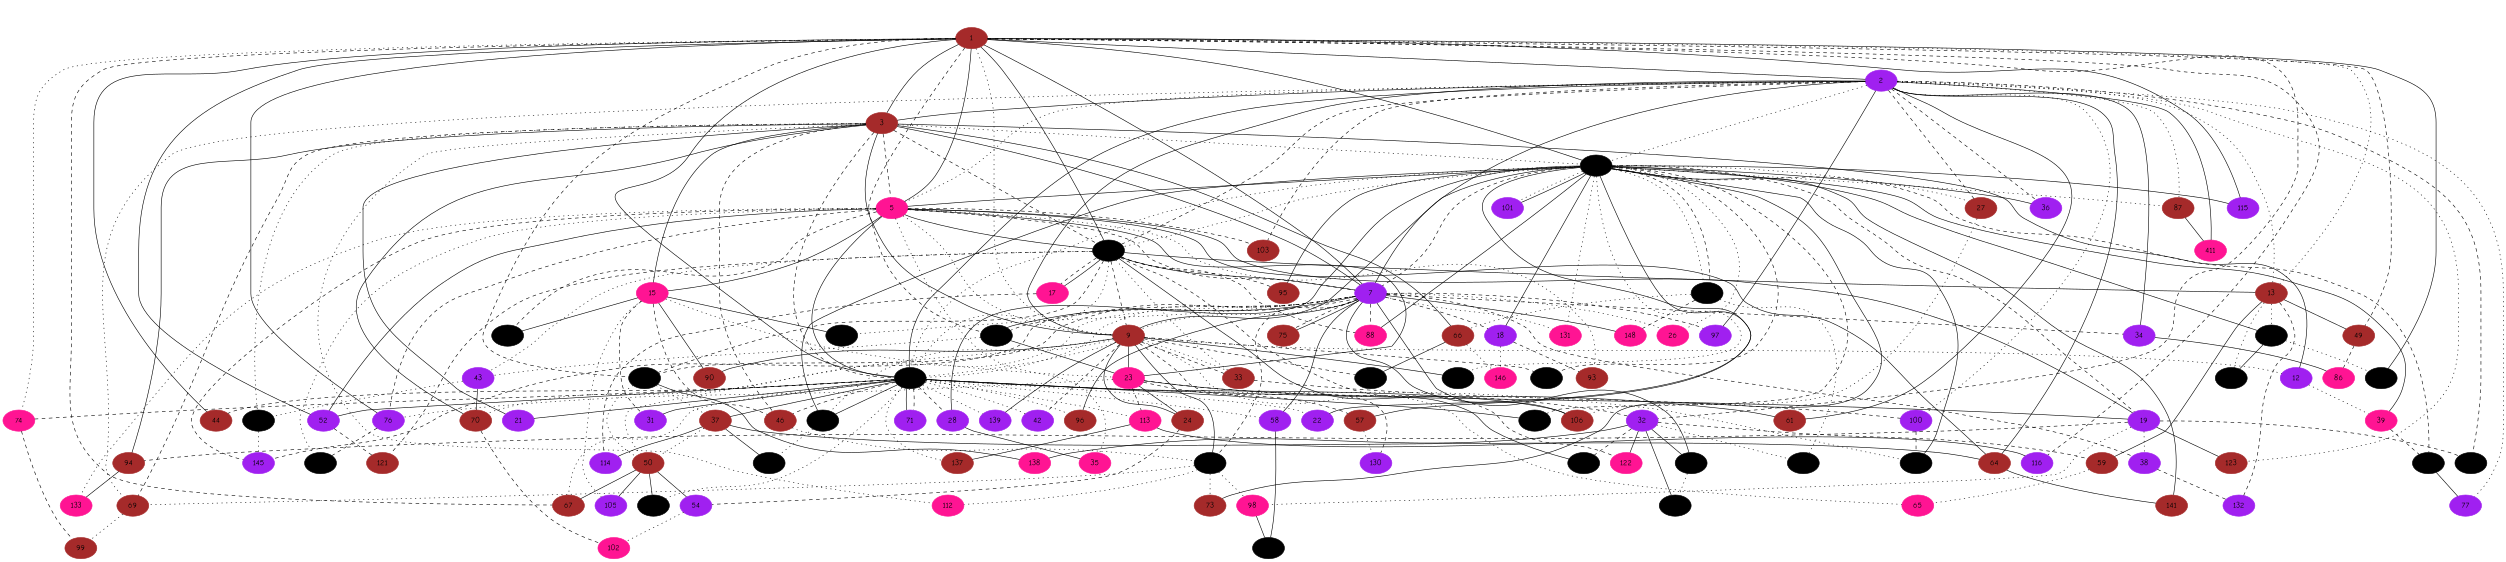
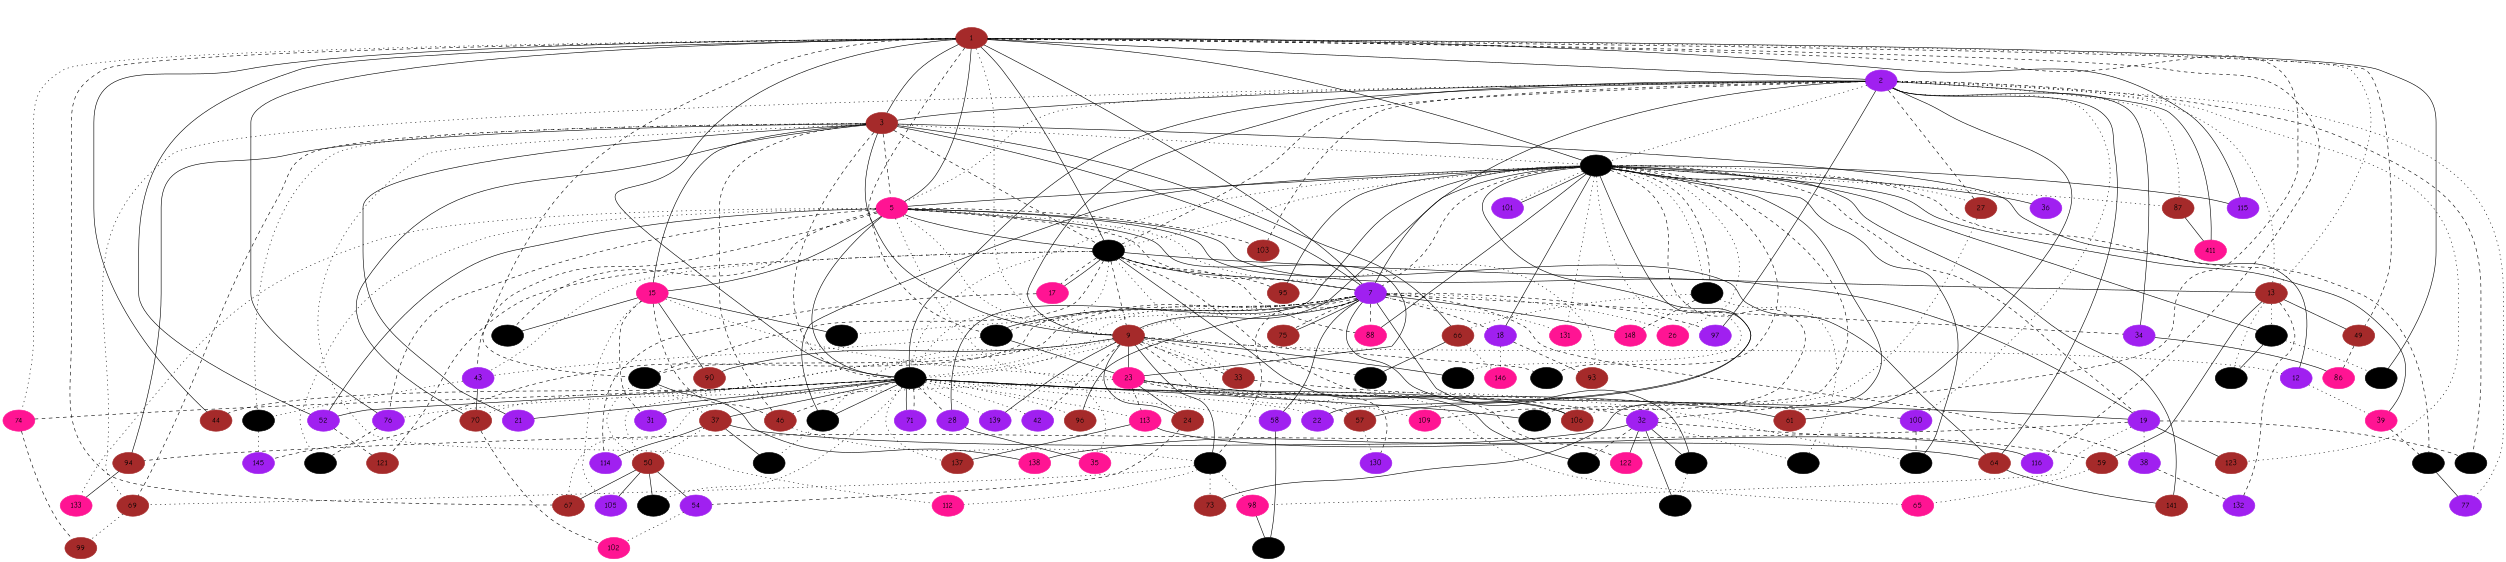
edge "2" -- "36": removed
edge "5" -- "145": now "5" -- "43"
node "109": added
